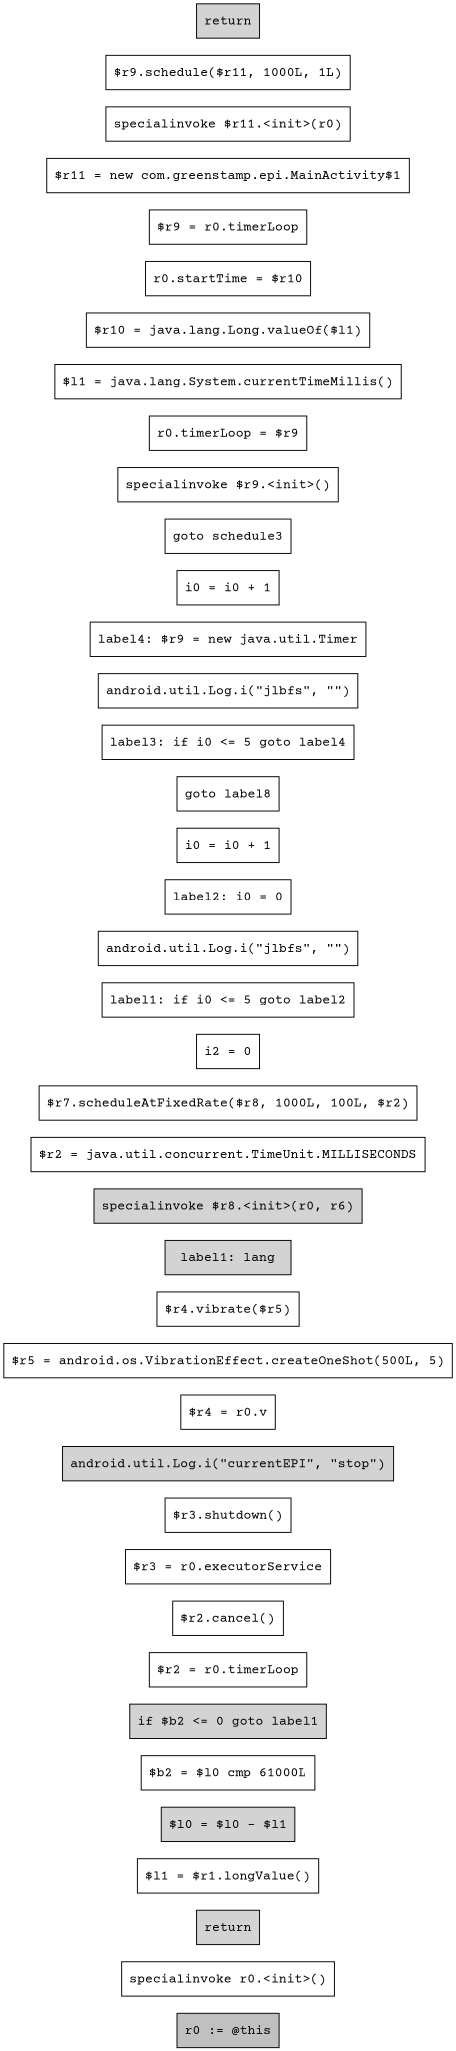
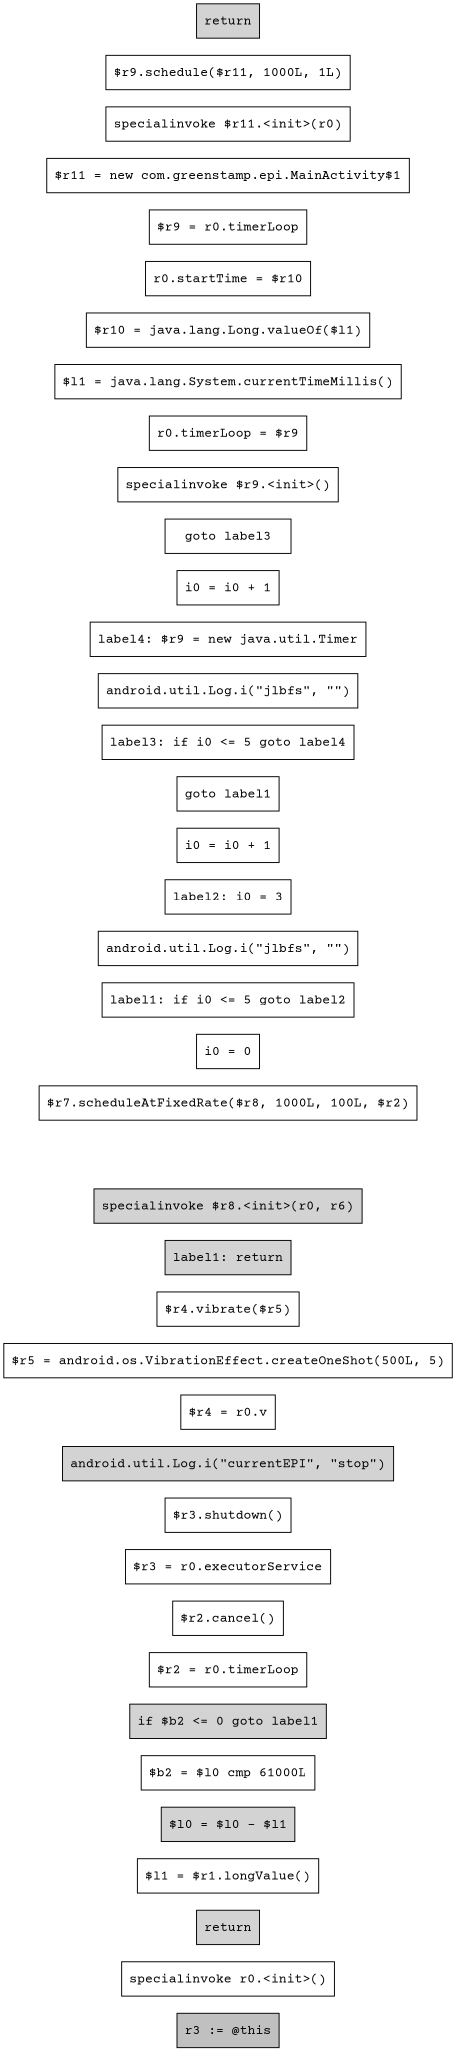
node "goto schedule3": label "goto schedule3" -> "goto label3"
node "goto label8": label "goto label8" -> "goto label1"
node "label2: i0 = 0": label "label2: i0 = 0" -> "label2: i0 = 3"
node "i2 = 0": label "i2 = 0" -> "i0 = 0"
node "$r2 = java.util.concurrent.TimeUnit.MILLISECONDS": removed
node "label1: lang": label "label1: lang" -> "label1: return"
node "r0 := @this": label "r0 := @this" -> "r3 := @this"
